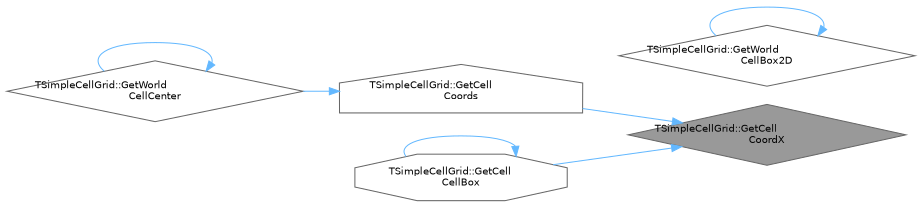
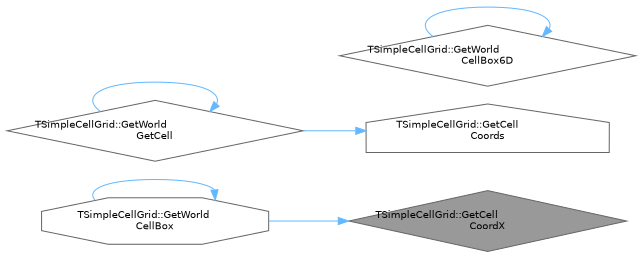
node "TSimpleCellGrid::GetWorld CellBox2D": label "TSimpleCellGrid::GetWorld CellBox2D" -> "TSimpleCellGrid::GetWorld CellBox6D"
node "TSimpleCellGrid::GetWorld CellCenter": label "TSimpleCellGrid::GetWorld CellCenter" -> "TSimpleCellGrid::GetWorld GetCell"
edge "TSimpleCellGrid::GetCell Coords" -> "TSimpleCellGrid::GetCell CoordX": removed
node "TSimpleCellGrid::GetCell CellBox": label "TSimpleCellGrid::GetCell CellBox" -> "TSimpleCellGrid::GetWorld CellBox"
